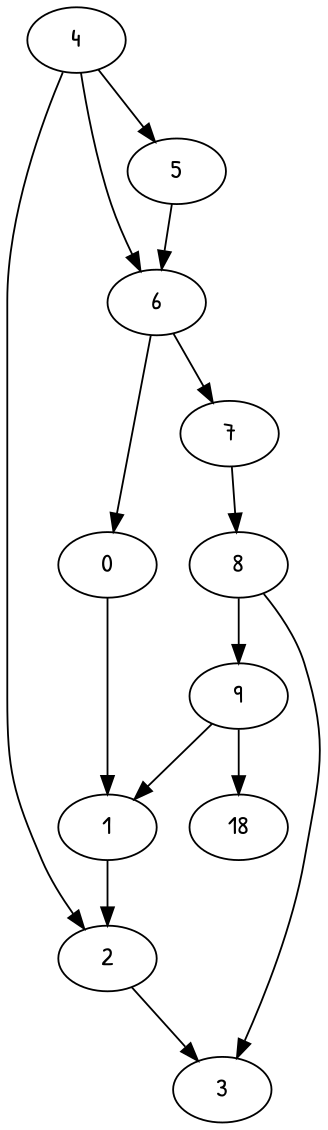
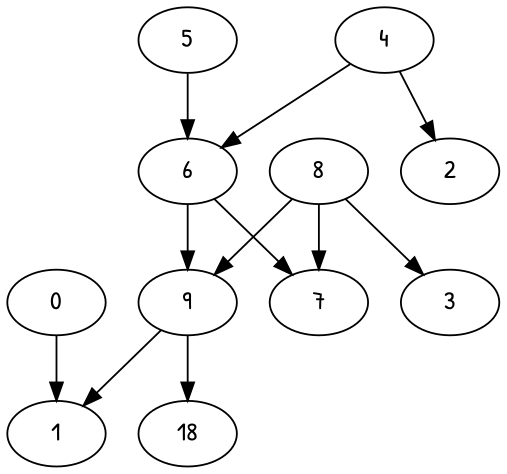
edge "4" -> "5": removed
edge "6" -> "0": now "6" -> "9"
edge "7" -> "8": reversed
edge "1" -> "2": removed
edge "2" -> "3": removed
